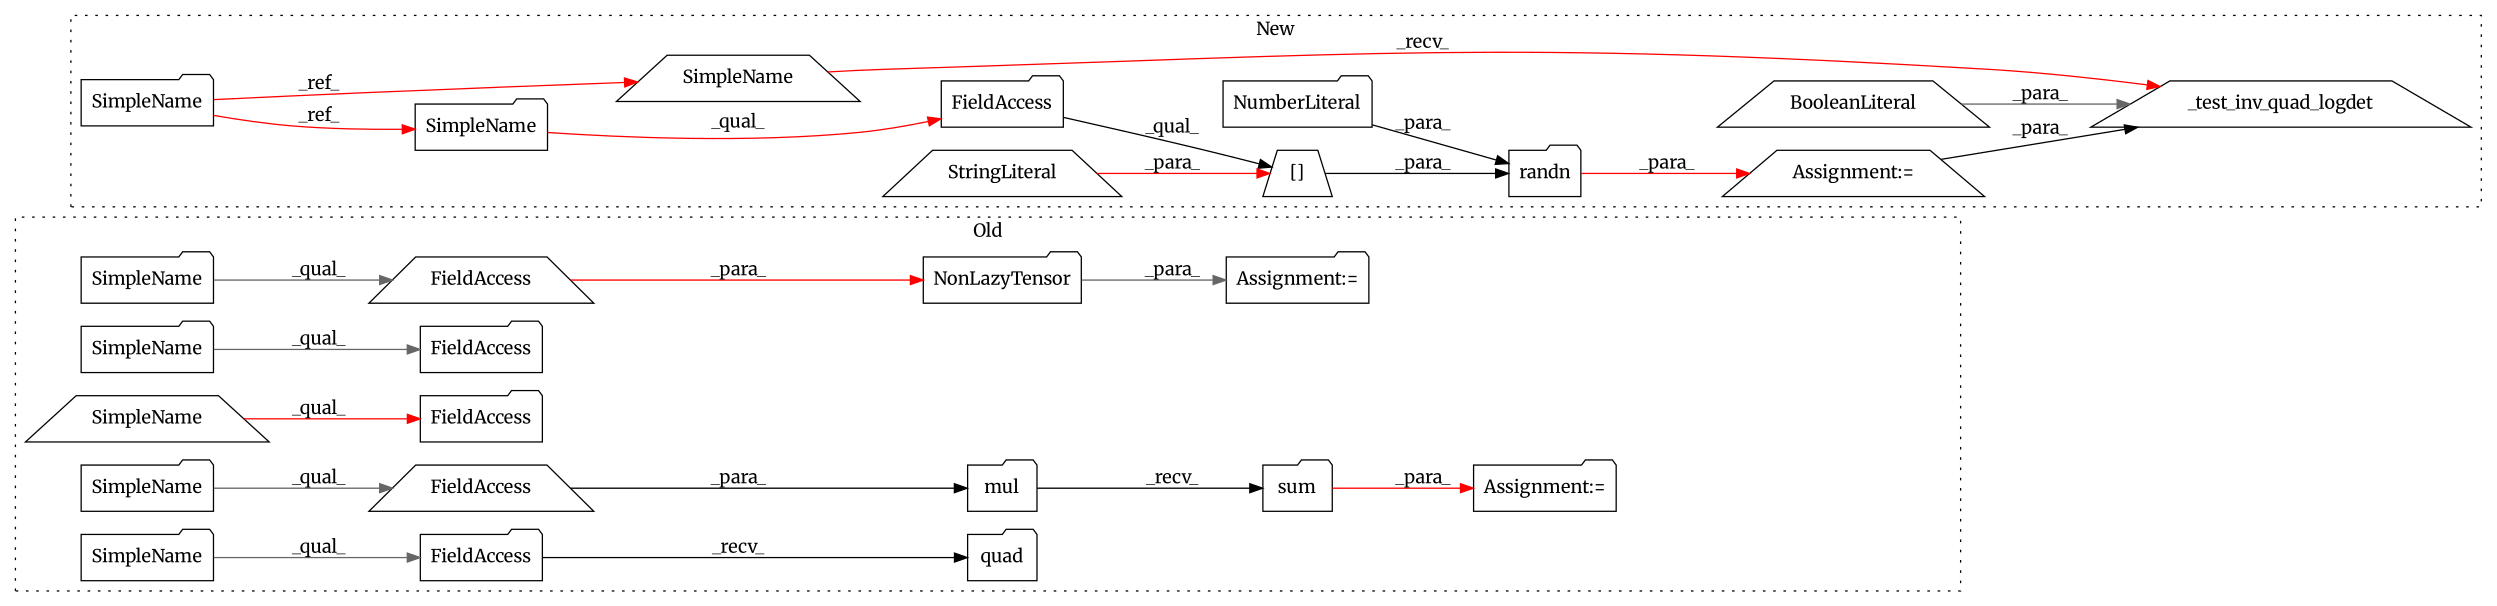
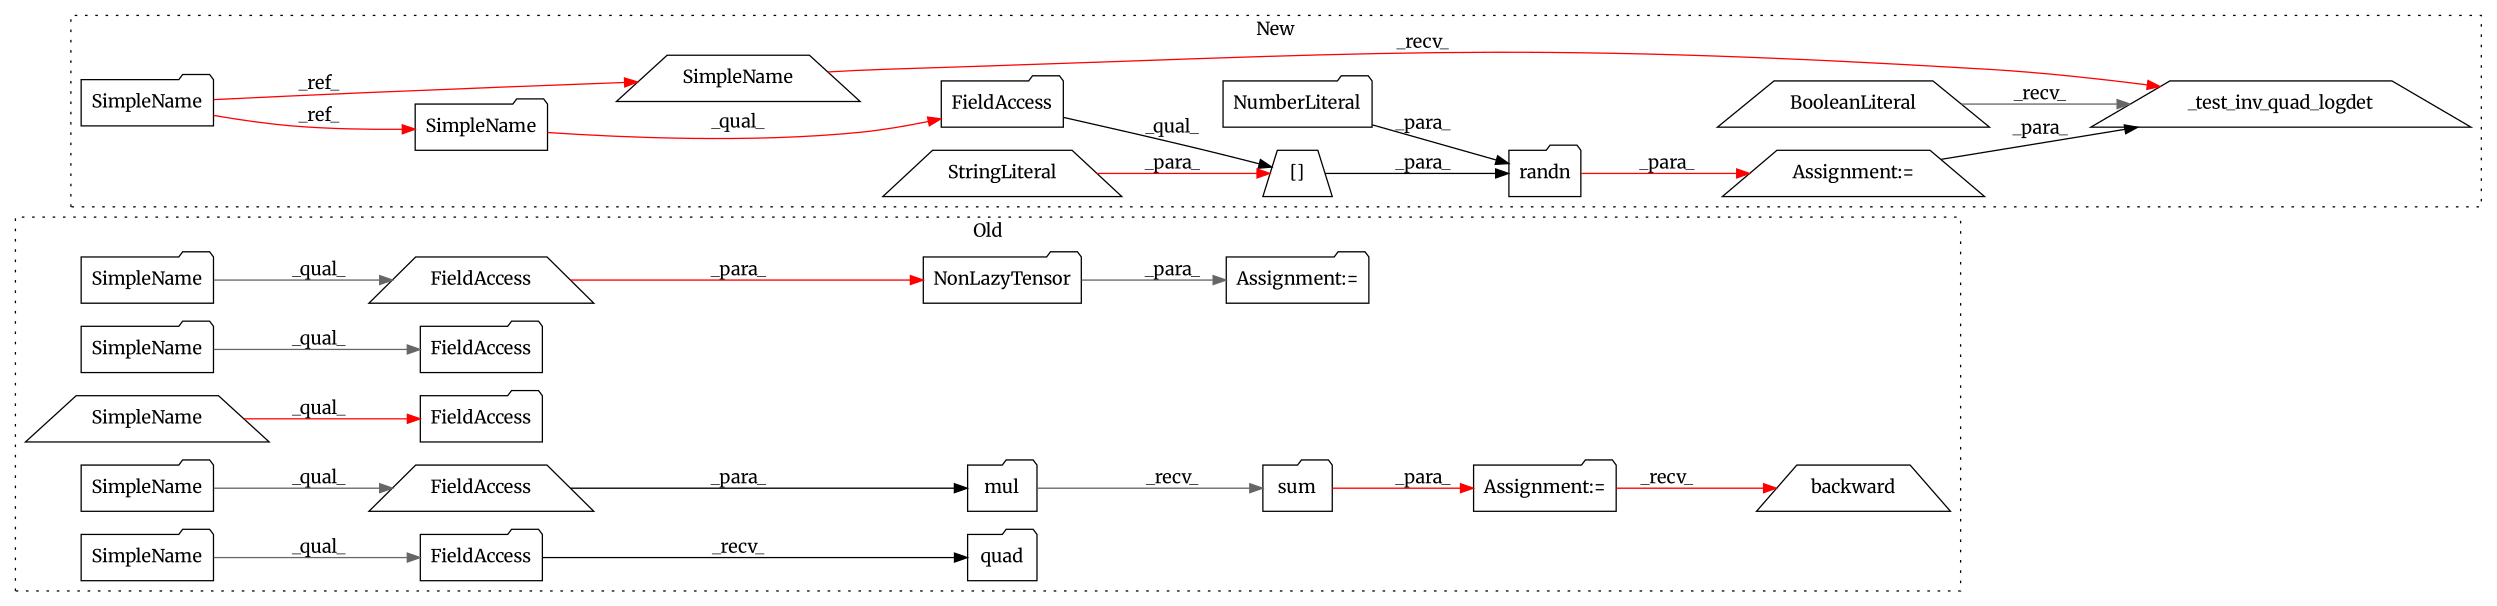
edge "BooleanLiteral" -> "_test_inv_quad_logdet": label "_para_" -> "_recv_"
edge "mul" -> "sum": color black -> gray40
node "backward": added
